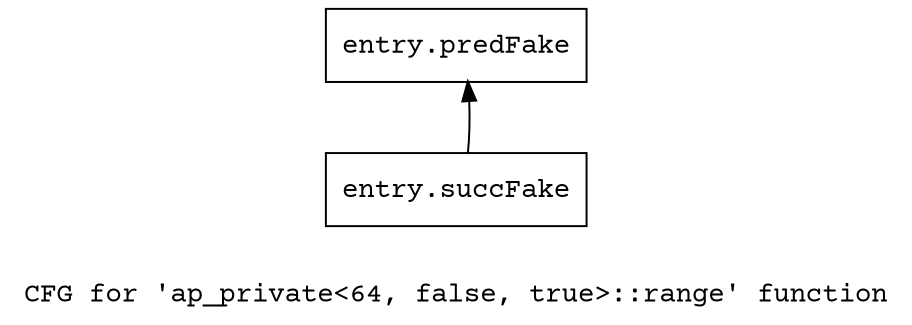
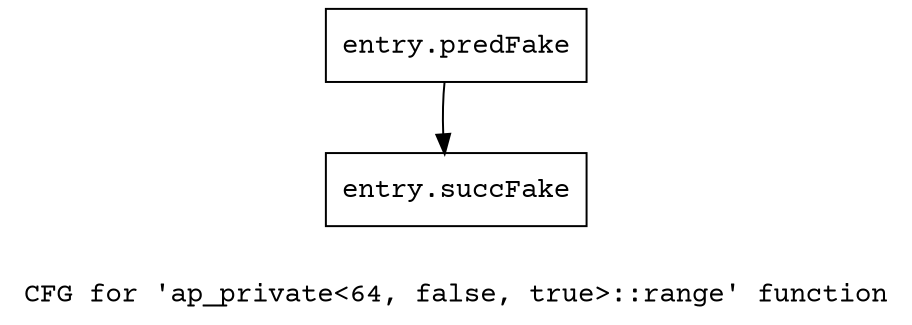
edge "entry.succFake" -> "entry.predFake": reversed
